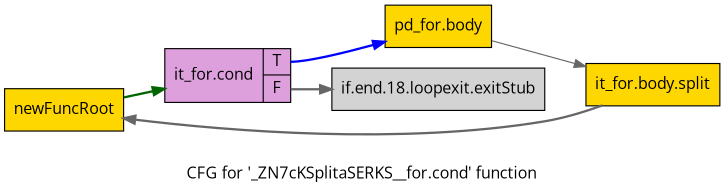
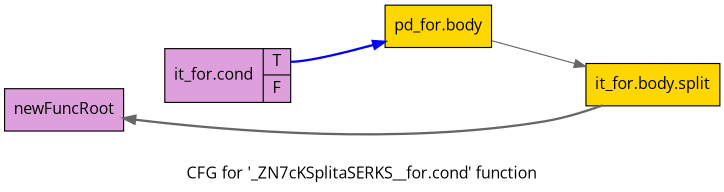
node "if.end.18.loopexit.exitStub": removed
edge "newFuncRoot" -> "it_for.cond": removed
node "newFuncRoot": fillcolor gold -> plum
